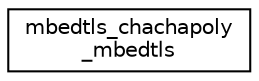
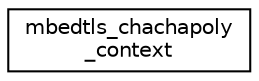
node "mbedtls_chachapoly _mbedtls": label "mbedtls_chachapoly _mbedtls" -> "mbedtls_chachapoly _context"
